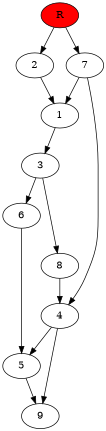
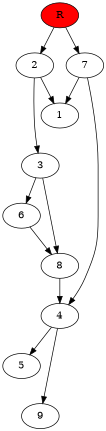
edge "1" -> "3": now "2" -> "3"
edge "6" -> "5": now "6" -> "8"
edge "5" -> "9": removed
